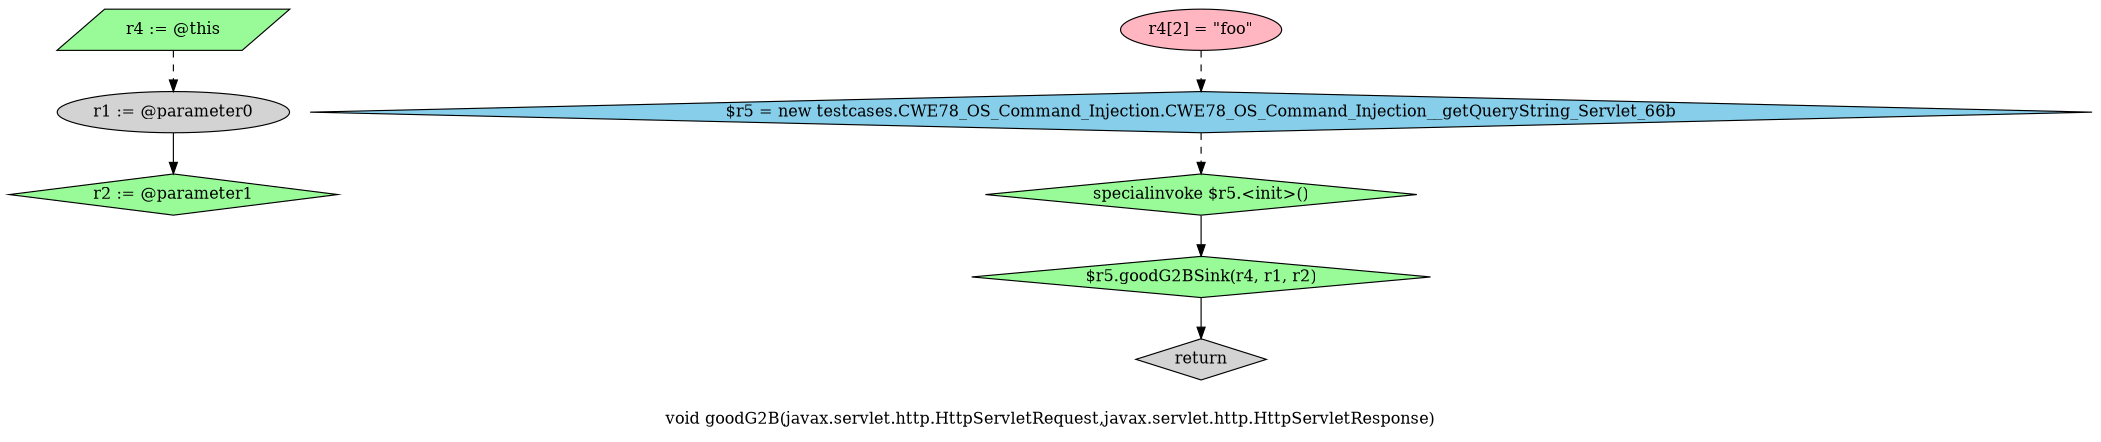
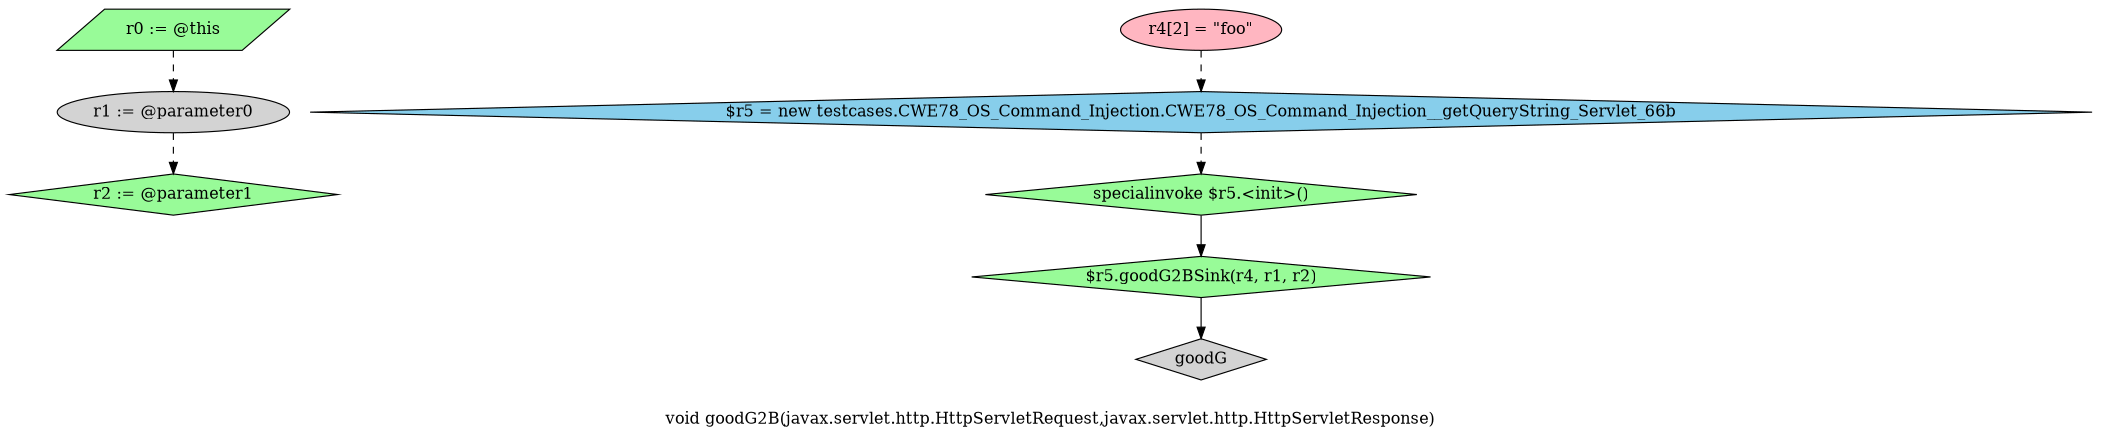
node "r4 := @this": label "r4 := @this" -> "r0 := @this"
edge "r1 := @parameter0" -> "r2 := @parameter1": style solid -> dashed
node "return": label "return" -> "goodG"
